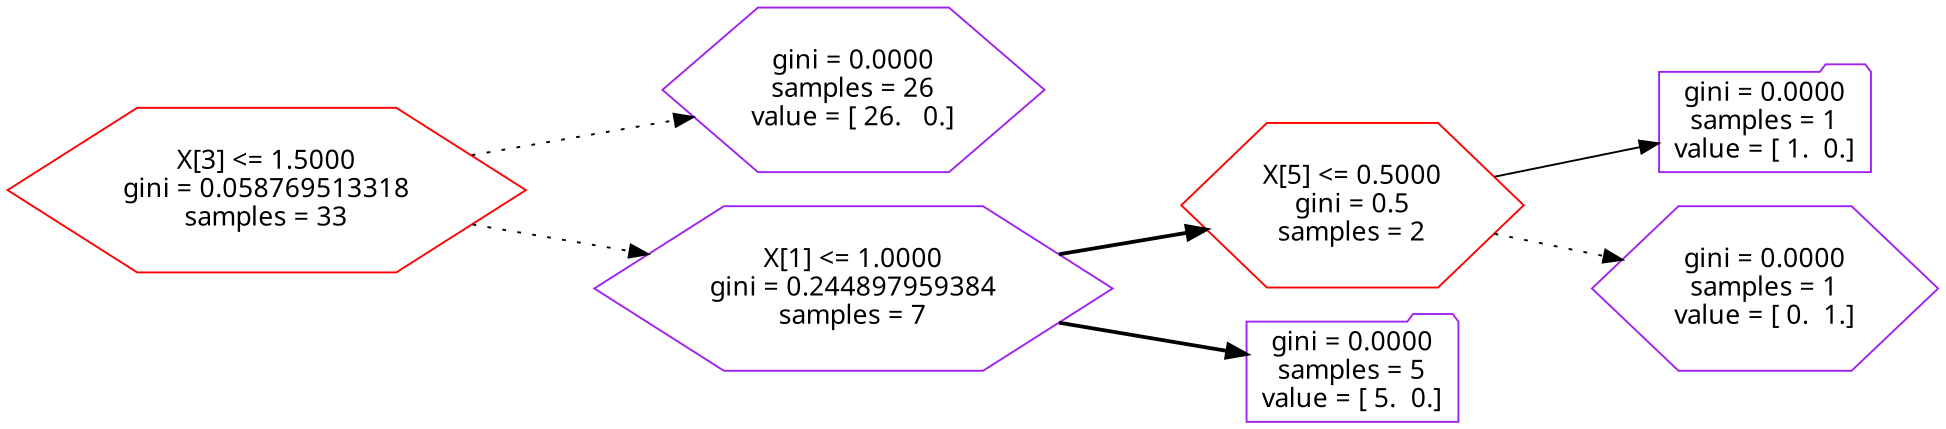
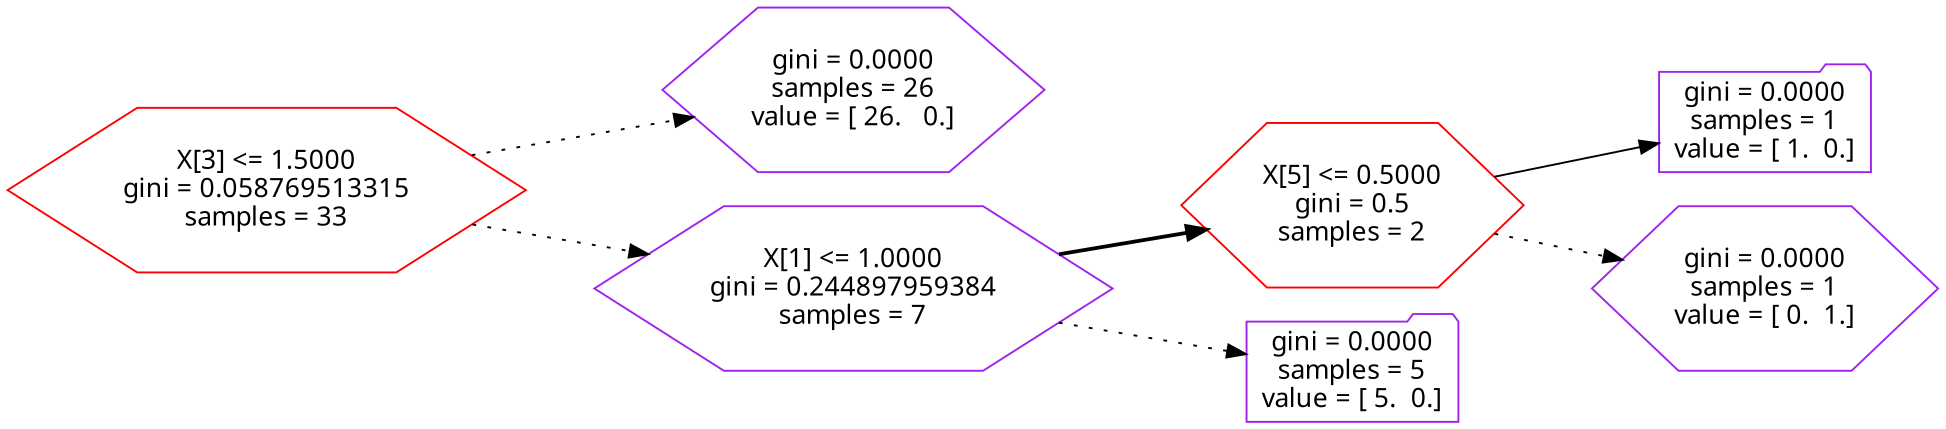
node "X[3] <= 1.5000 gini = 0.058769513318 samples = 33": label "X[3] <= 1.5000 gini = 0.058769513318 samples = 33" -> "X[3] <= 1.5000 gini = 0.058769513315 samples = 33"
edge "X[1] <= 1.0000 gini = 0.244897959384 samples = 7" -> "gini = 0.0000 samples = 5 value = [ 5.  0.]": style bold -> dotted
